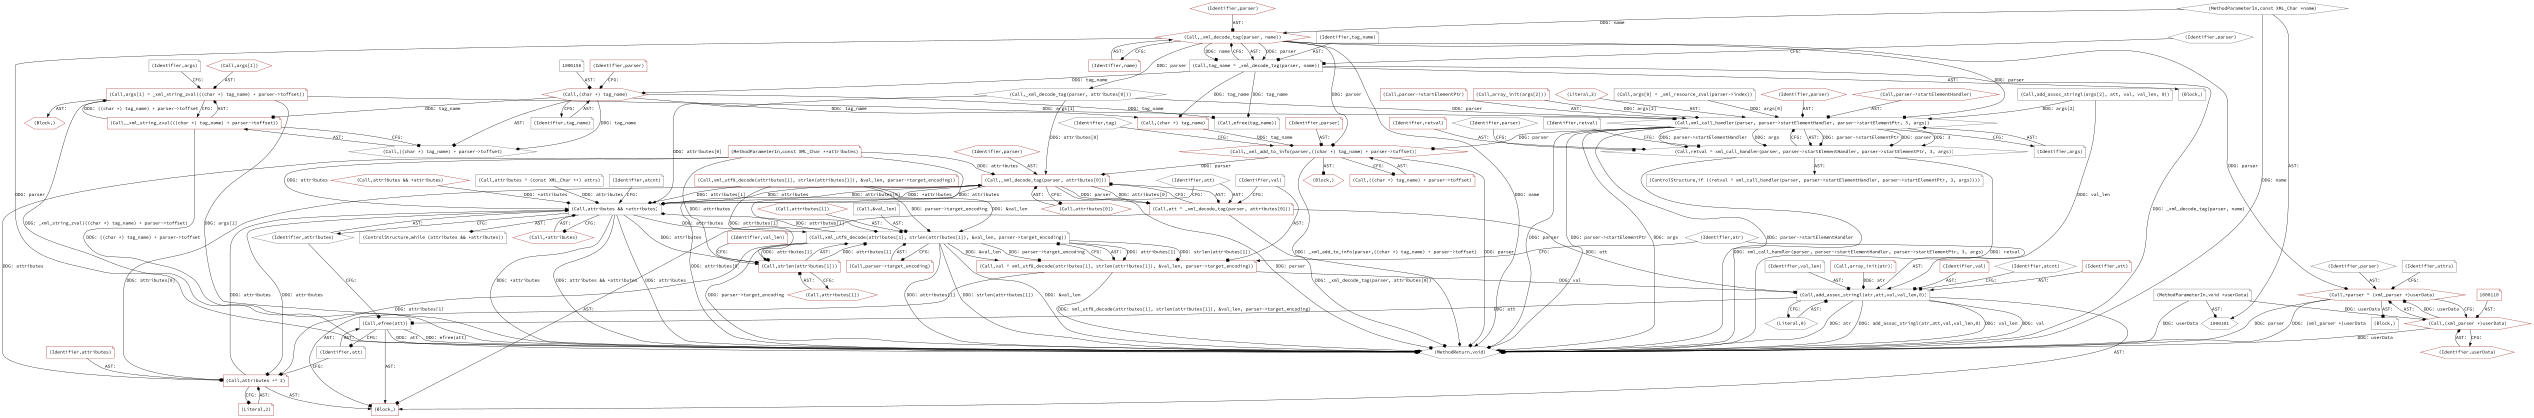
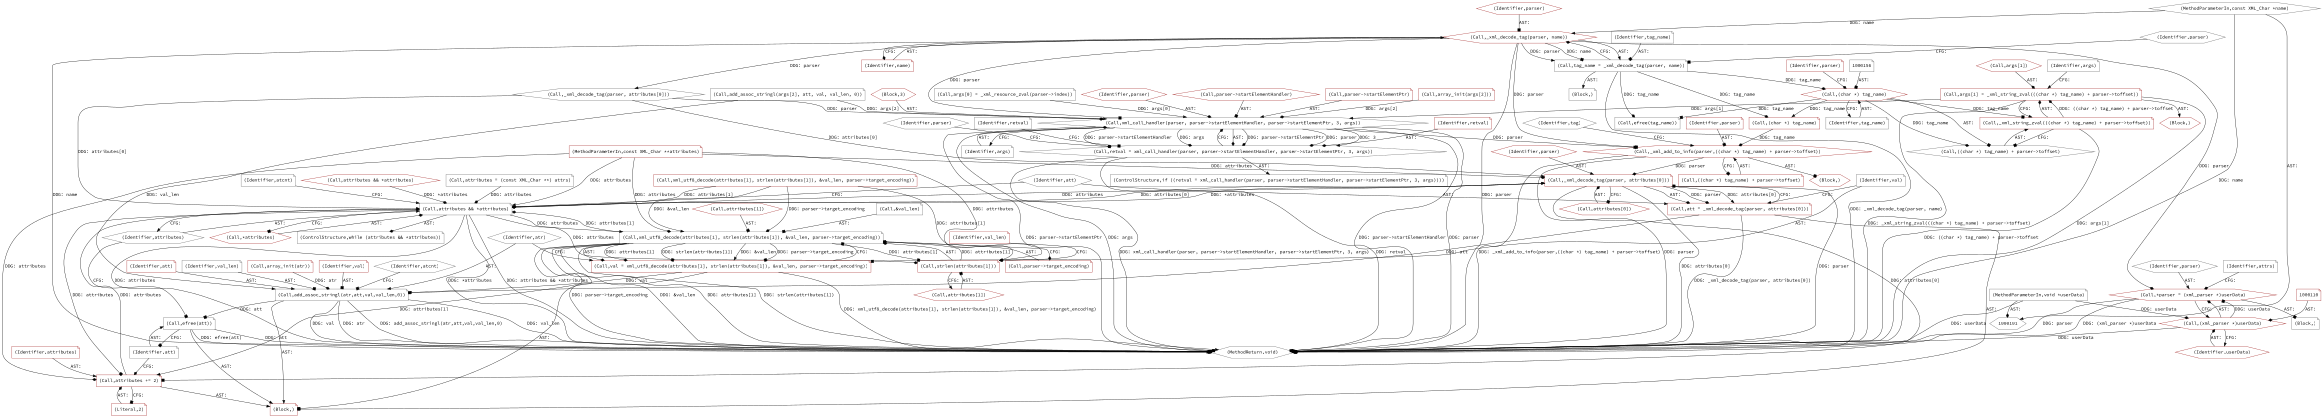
node "(Literal,3)": label "(Literal,3)" -> "(Block,3)"
node "(Literal,0)": removed
